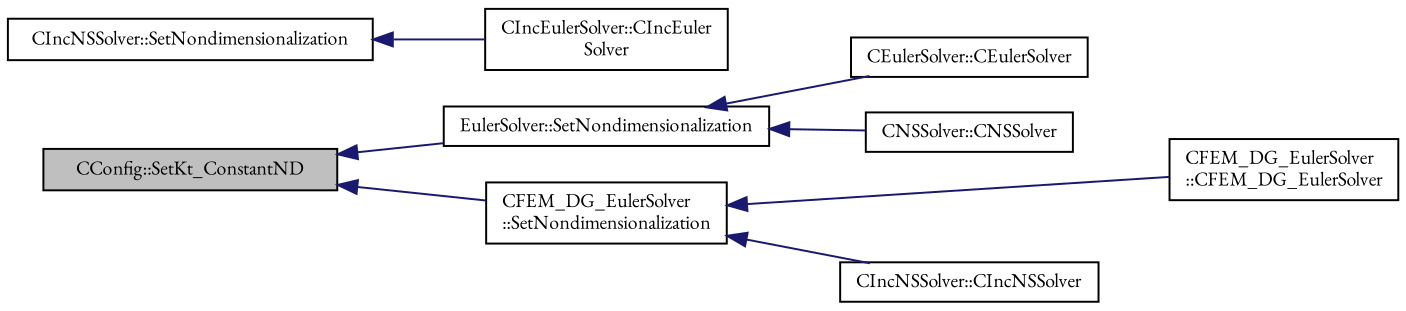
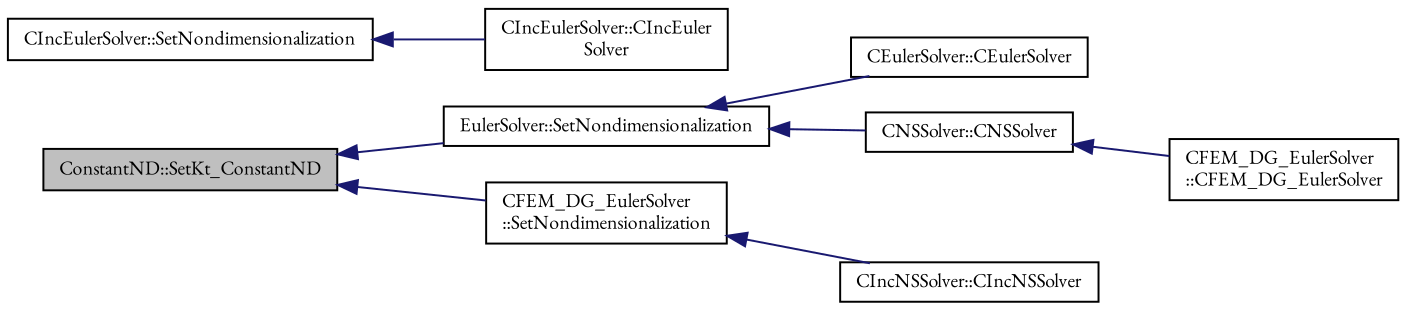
node "CIncNSSolver::SetNondimensionalization": label "CIncNSSolver::SetNondimensionalization" -> "CIncEulerSolver::SetNondimensionalization"
node "CConfig::SetKt_ConstantND": label "CConfig::SetKt_ConstantND" -> "ConstantND::SetKt_ConstantND"
edge "CFEM_DG_EulerSolver ::CFEM_DG_EulerSolver" -> "CFEM_DG_EulerSolver ::SetNondimensionalization": now "CFEM_DG_EulerSolver ::CFEM_DG_EulerSolver" -> "CNSSolver::CNSSolver"
